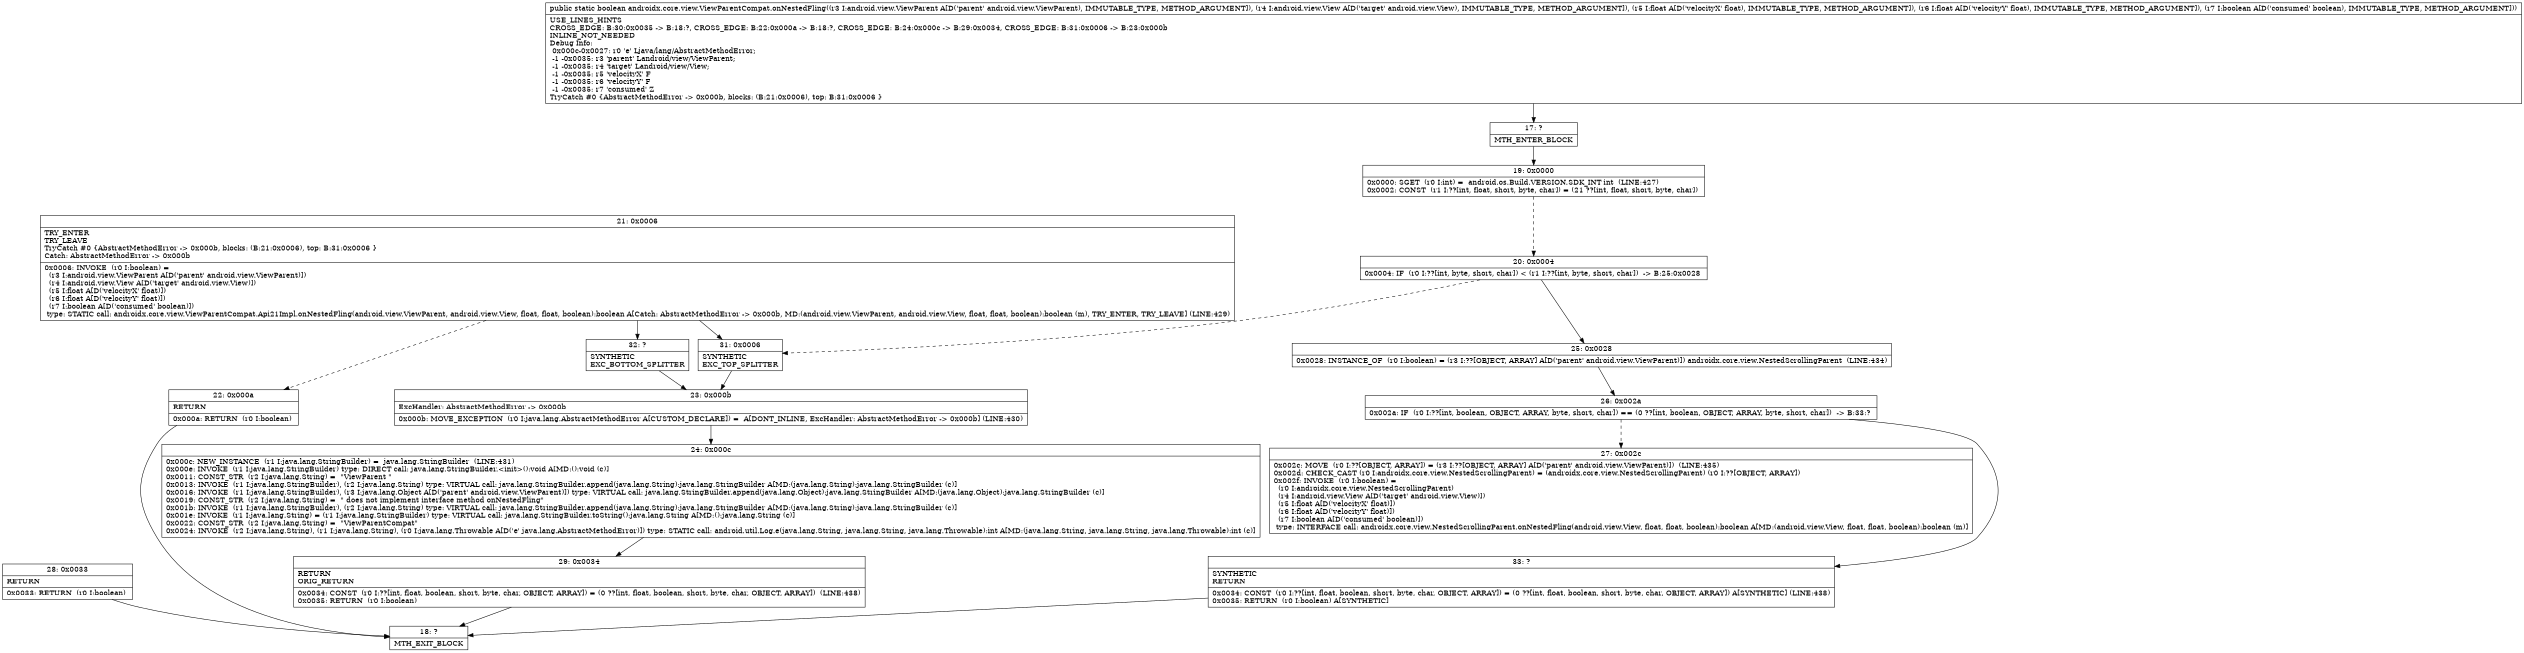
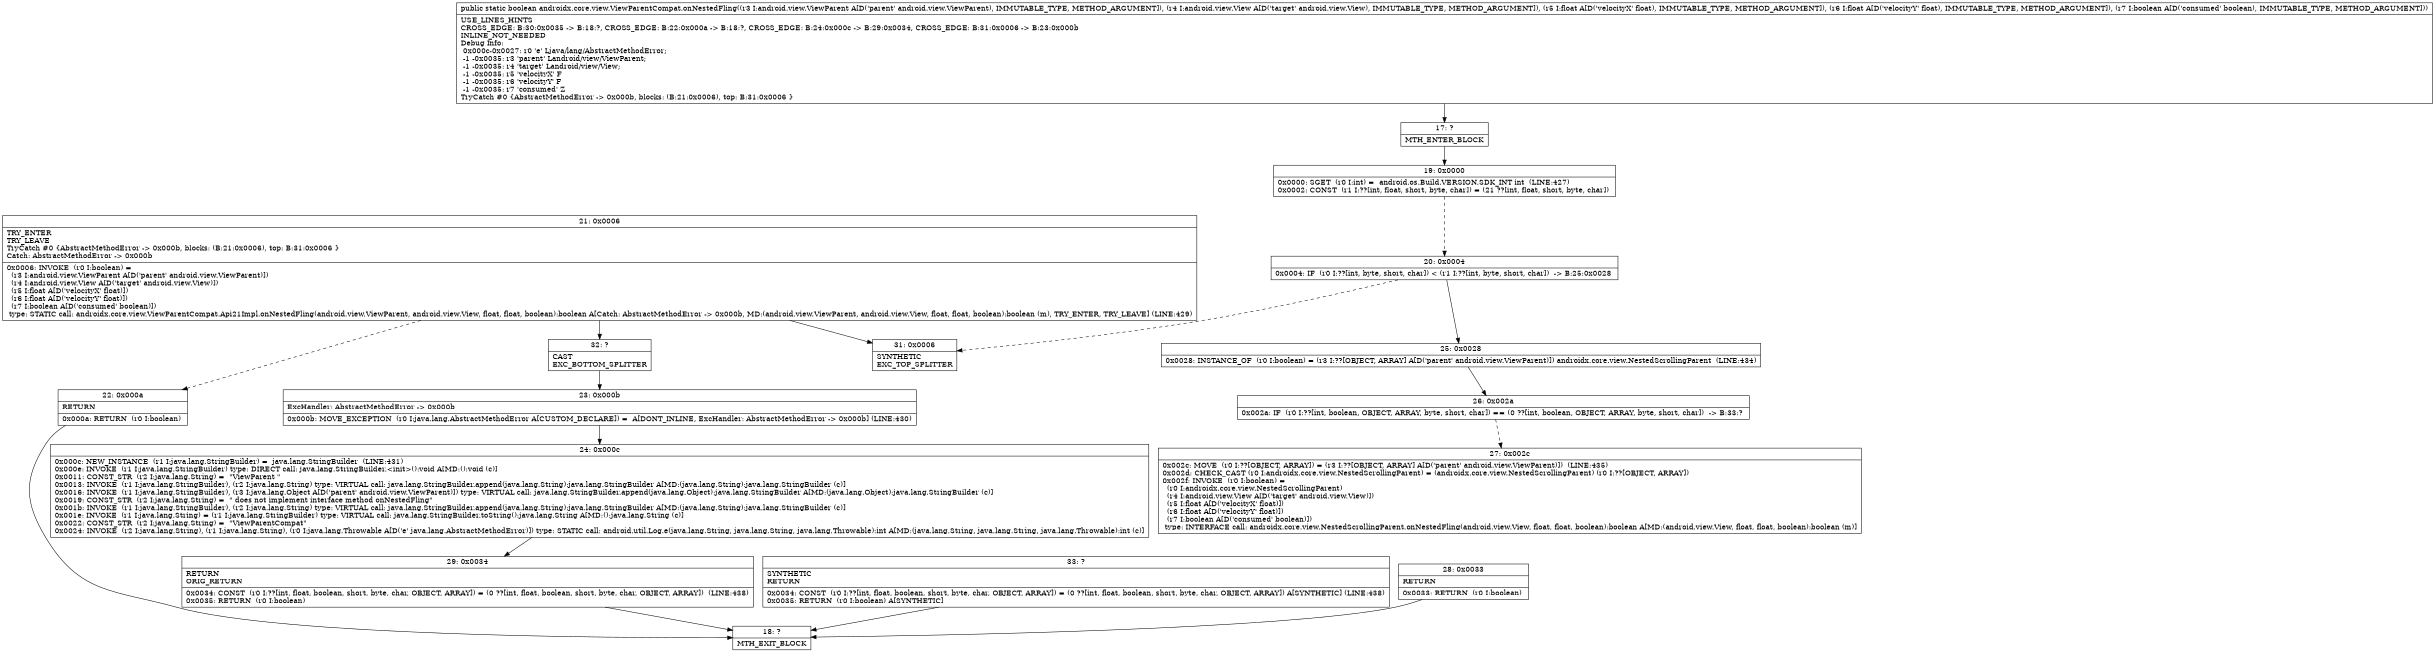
node "32: ?": text "SYNTHETIC" -> "CAST"
edge "31: 0x0006" -> "23: 0x000b": removed
edge "26: 0x002a" -> "33: ?": removed
